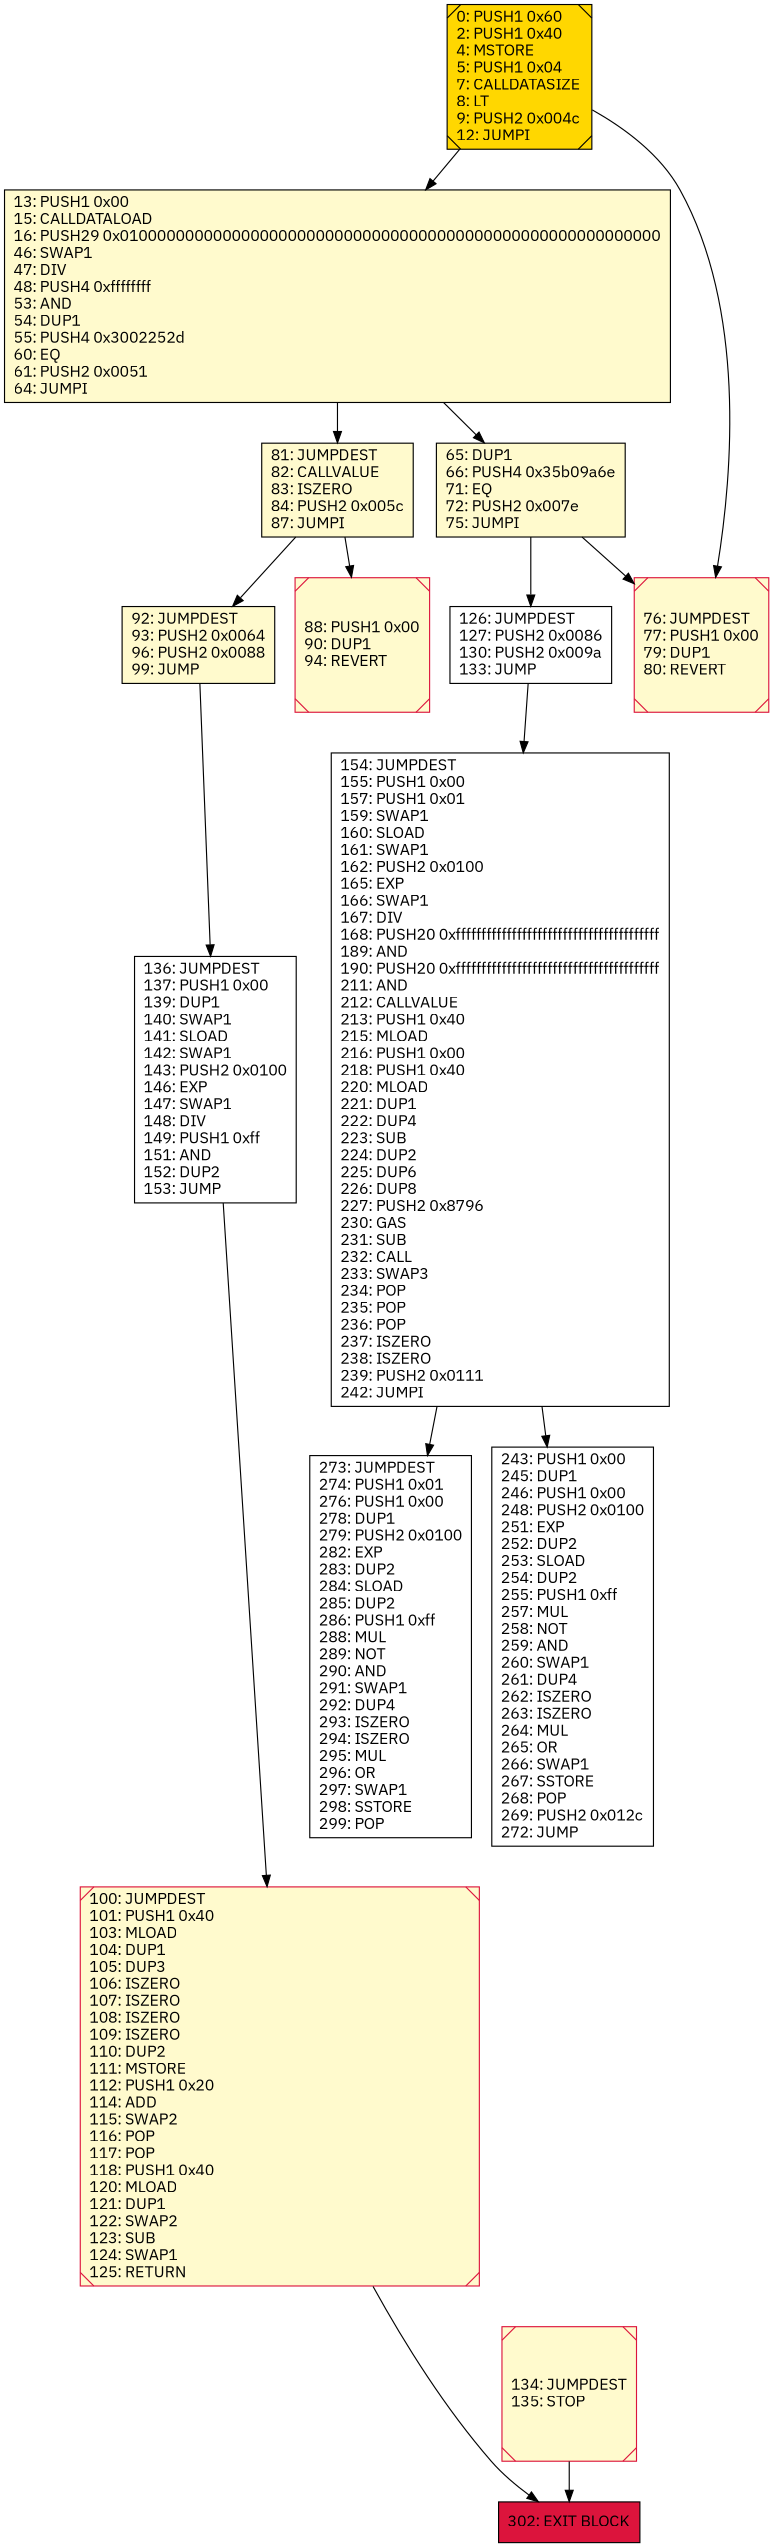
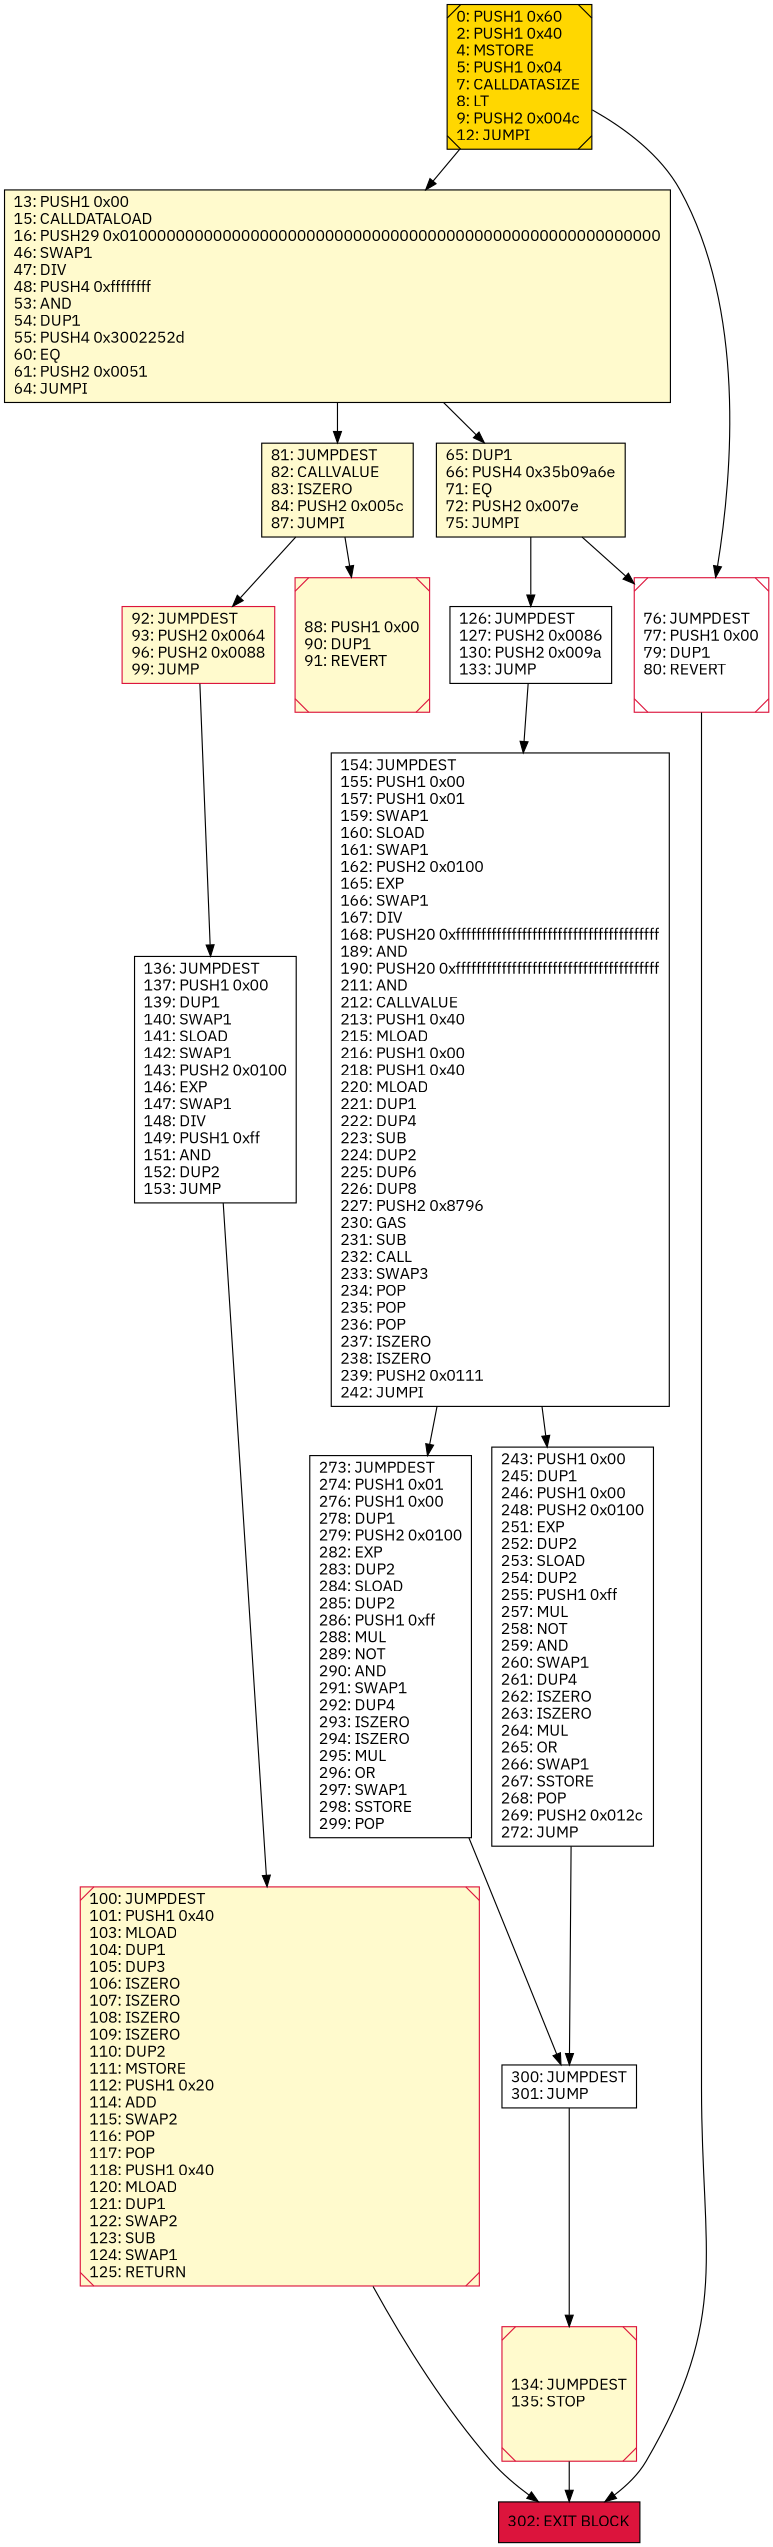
node "92: JUMPDEST 93: PUSH2 0x0064 96: PUSH2 0x0088 99: JUMP": color black -> crimson
node "88: PUSH1 0x00 90: DUP1 94: REVERT": label "88: PUSH1 0x00 90: DUP1 94: REVERT" -> "88: PUSH1 0x00 90: DUP1 91: REVERT"
node "76: JUMPDEST 77: PUSH1 0x00 79: DUP1 80: REVERT": fillcolor lemonchiffon -> white
edge "76: JUMPDEST 77: PUSH1 0x00 79: DUP1 80: REVERT" -> "302: EXIT BLOCK": added
node "300: JUMPDEST 301: JUMP": added
